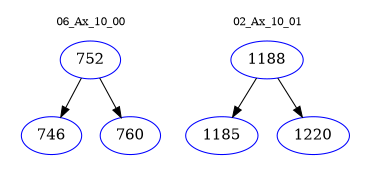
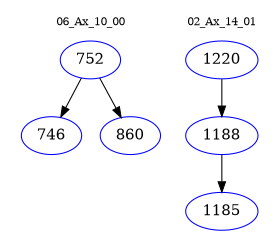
cluster "02_Ax_10_01": label "02_Ax_10_01" -> "02_Ax_14_01"
edge "1188" -> "1220": reversed
node "760": label "760" -> "860"
